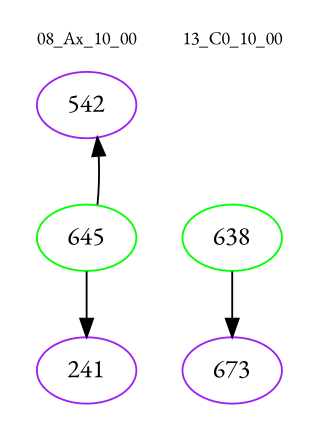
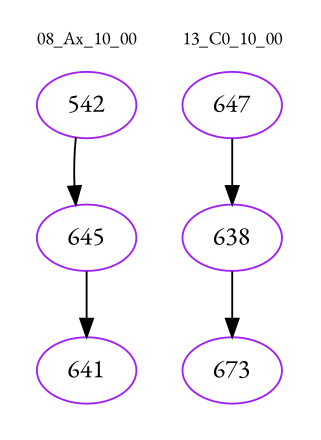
node "647": added
edge "645" -> "542": reversed
node "645": color green -> purple
node "638": color green -> purple
node "241": label "241" -> "641"
